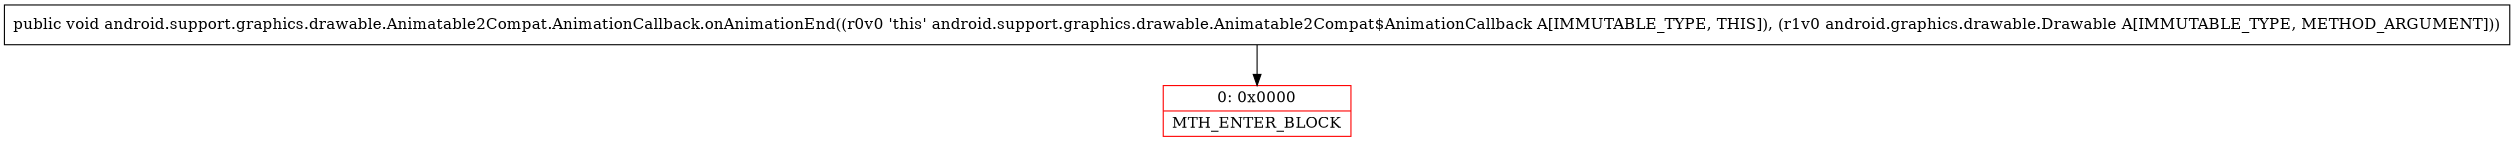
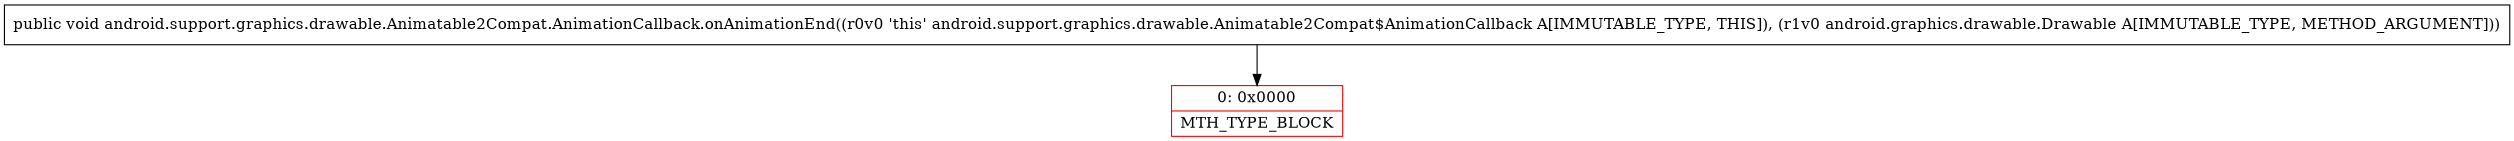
node "0: 0x0000": text "MTH_ENTER_BLOCK" -> "MTH_TYPE_BLOCK"
